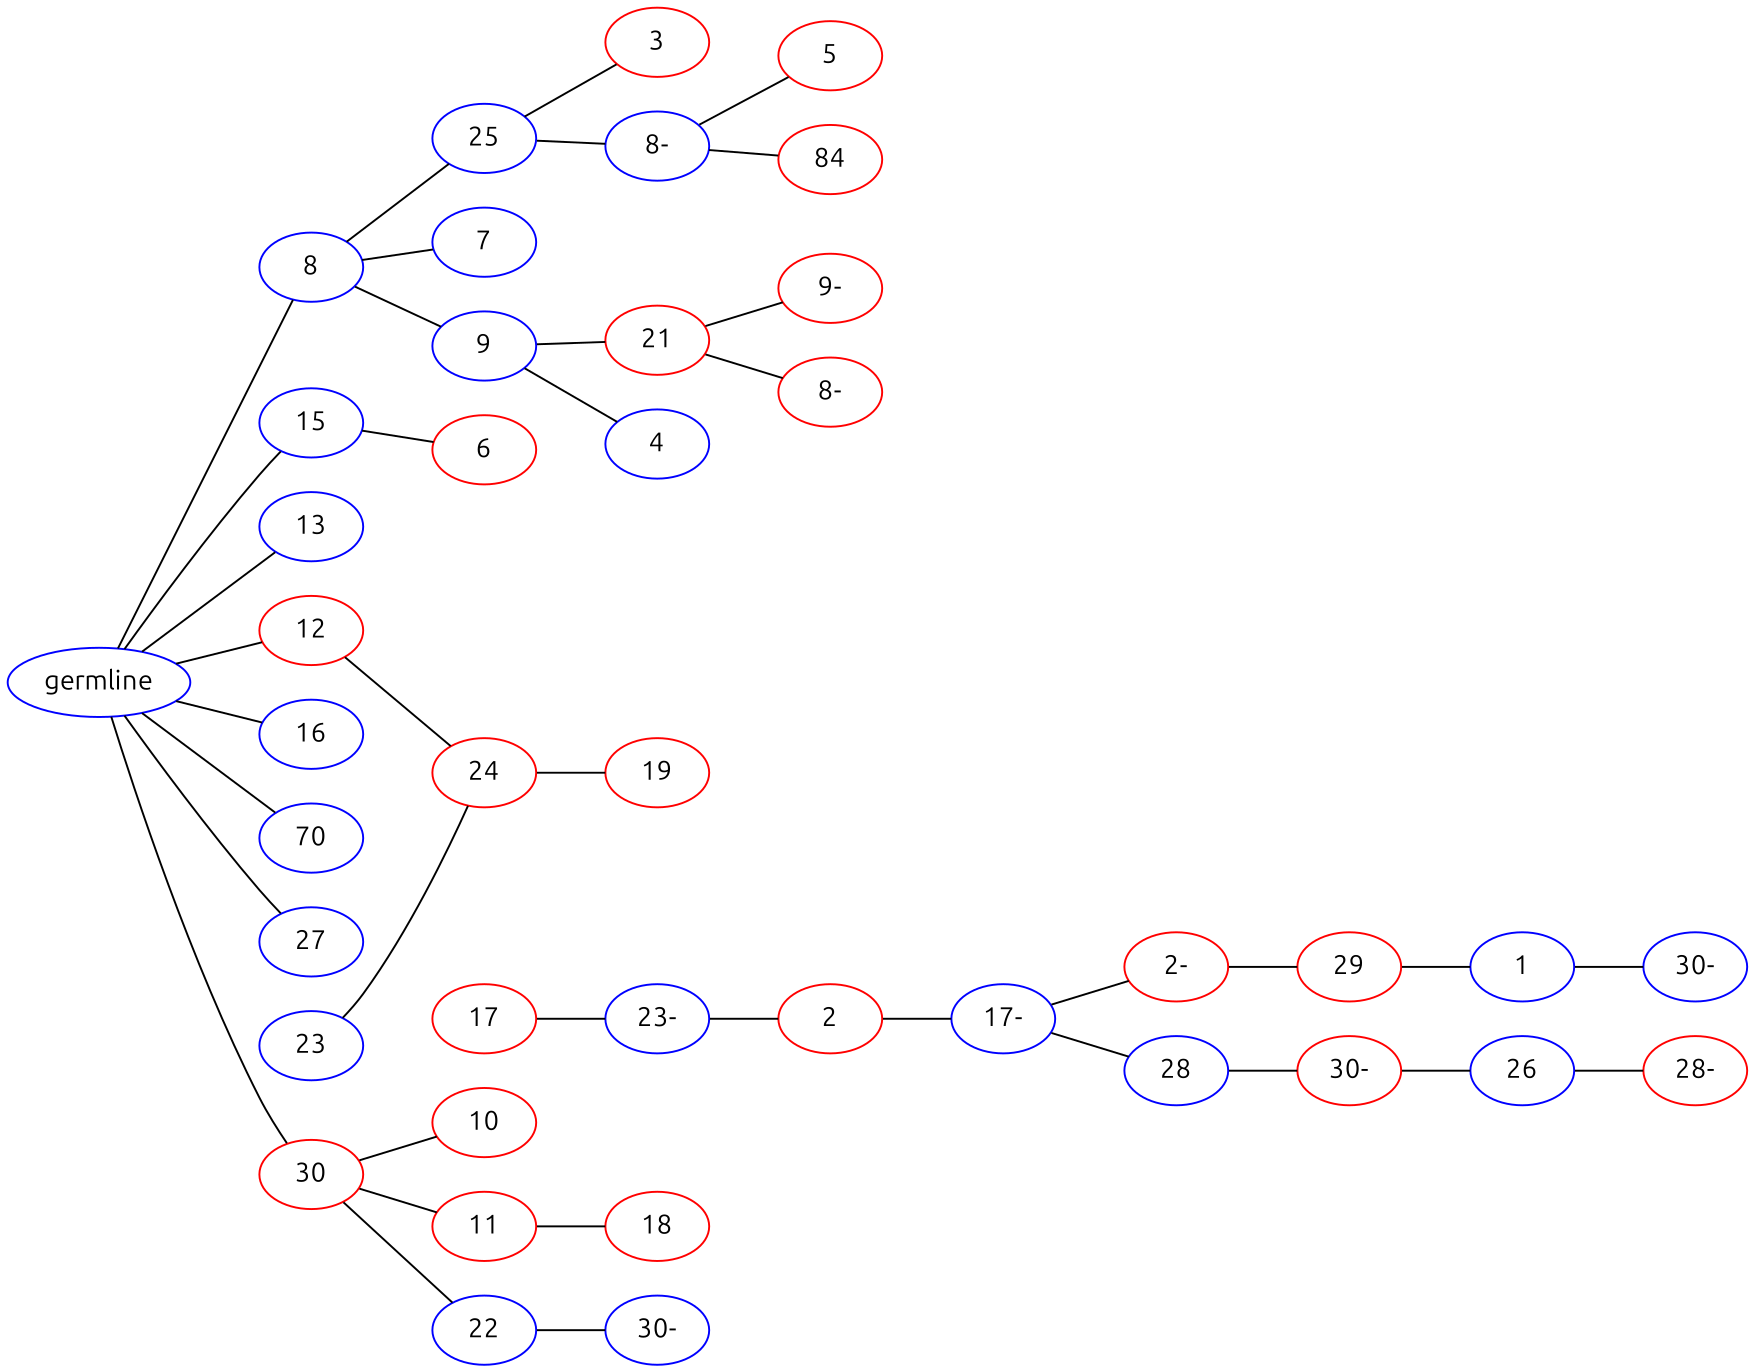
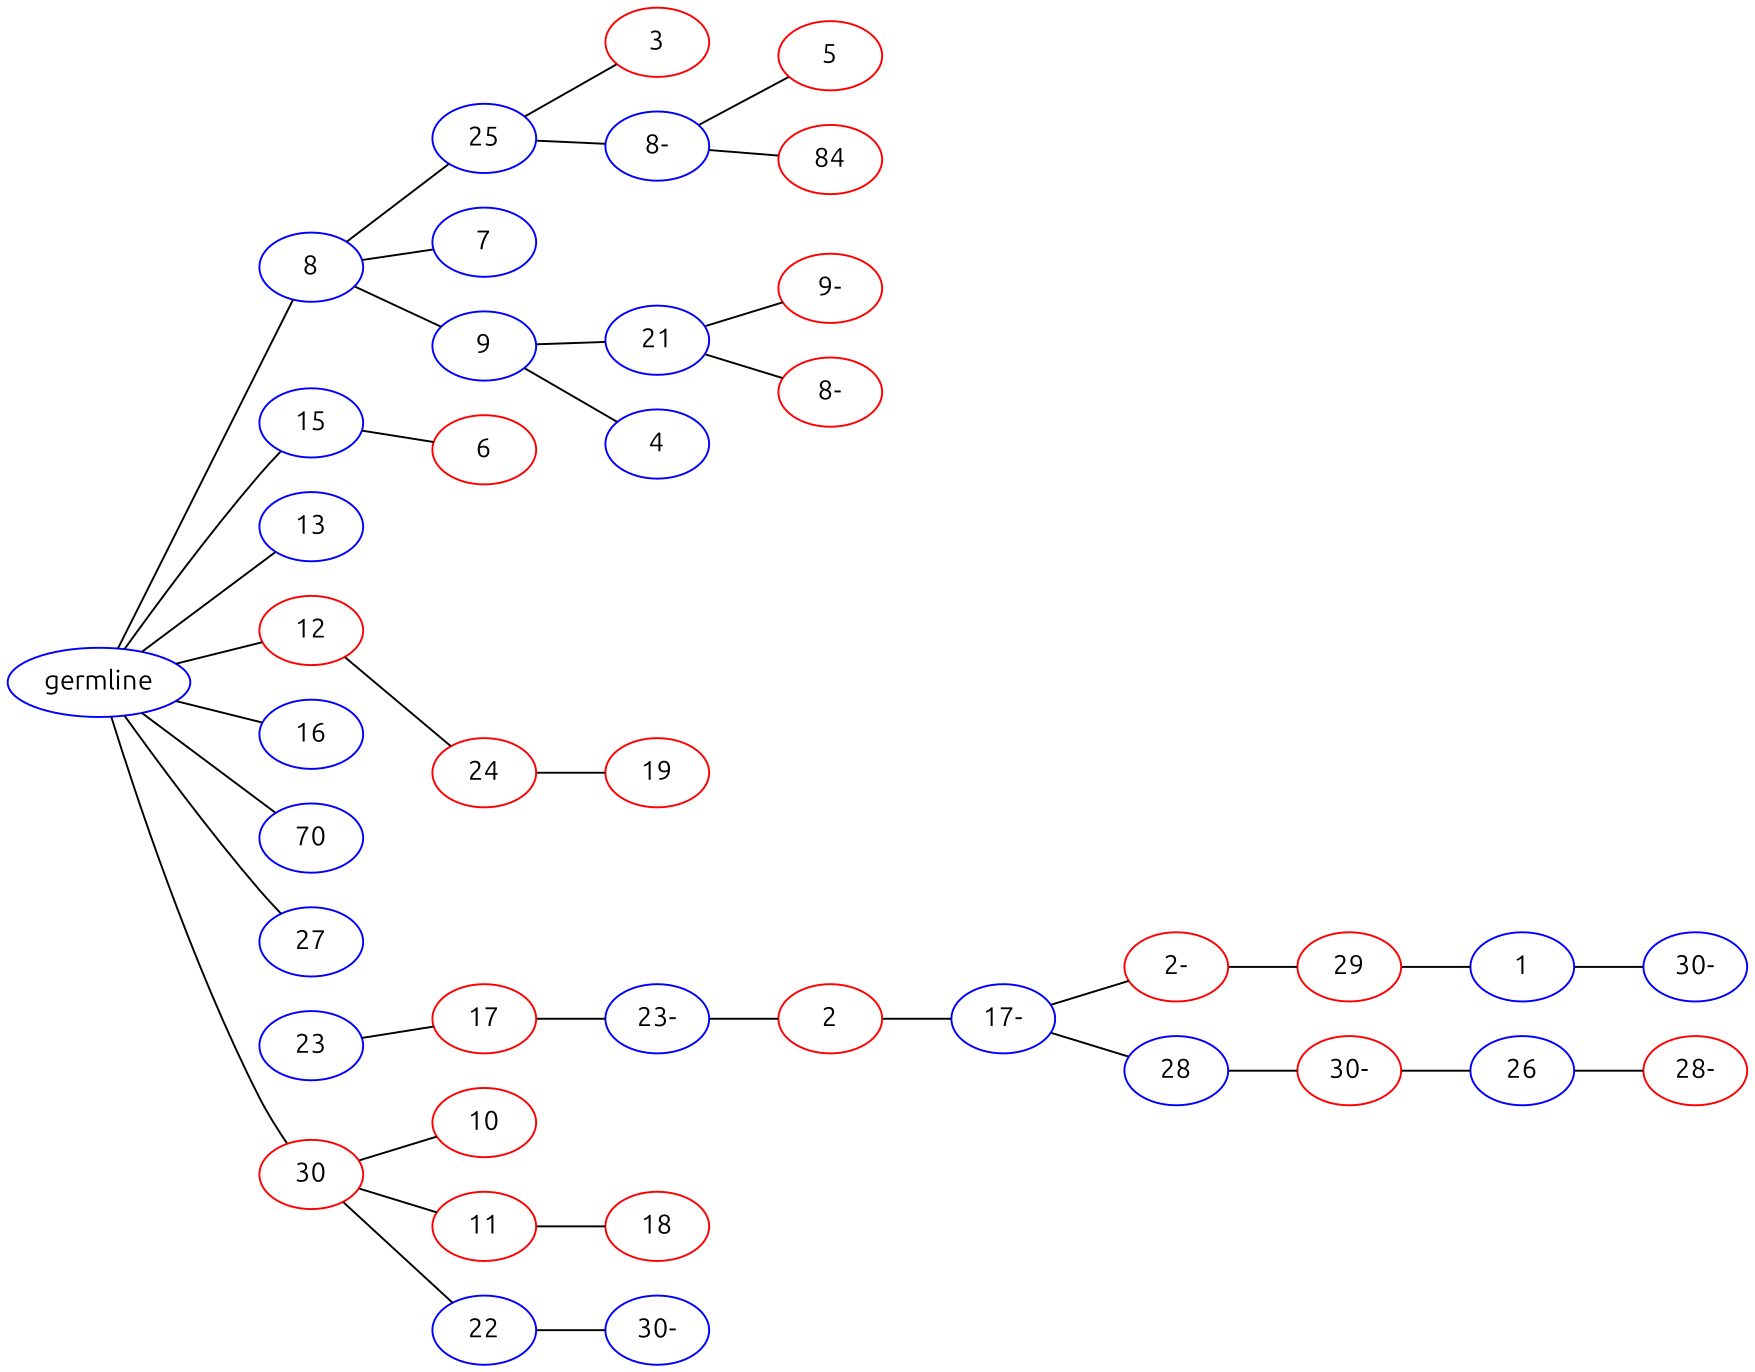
node "21": color red -> blue
edge "24" -- "23": now "17" -- "23"
